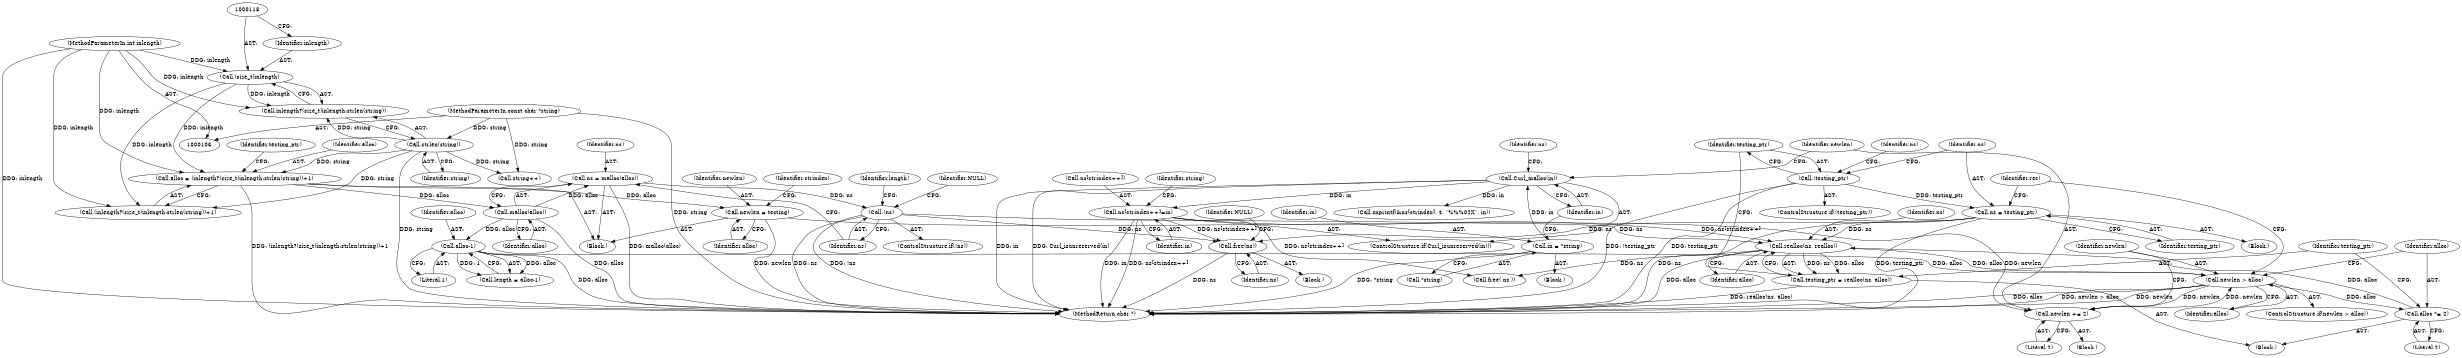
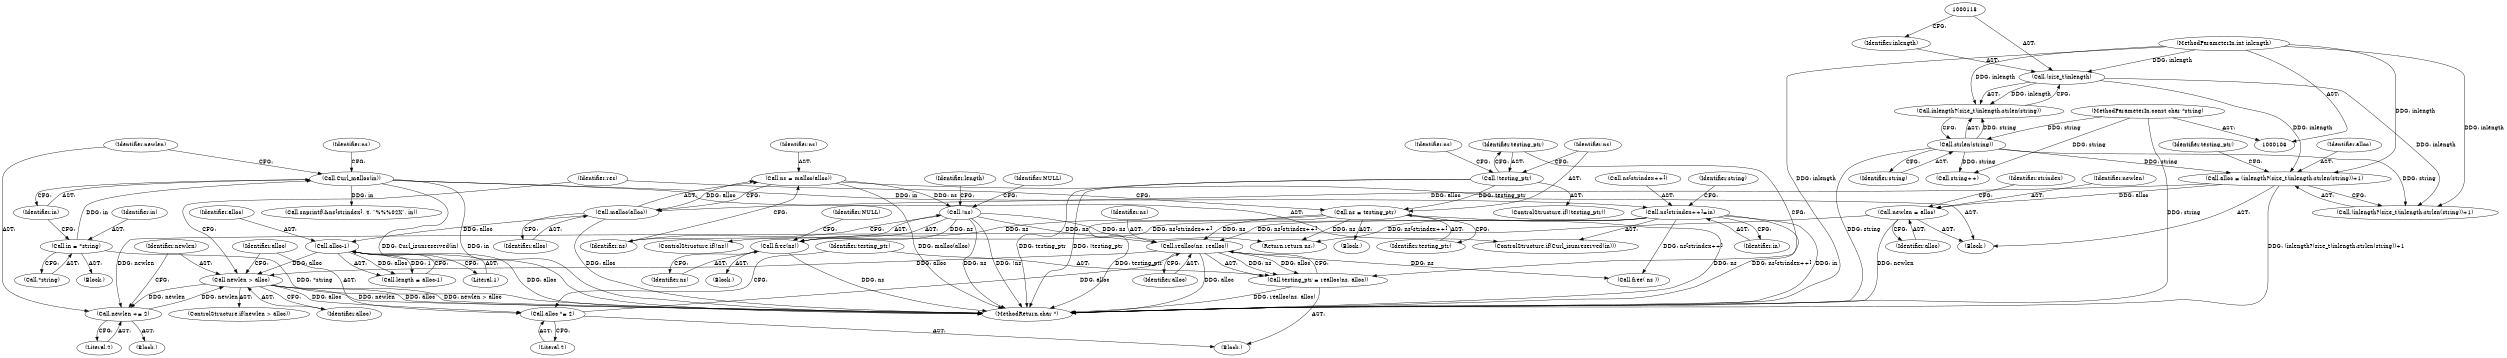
node "(Call,newlen = testing)": label "(Call,newlen = testing)" -> "(Call,newlen = alloc)"
node "(Return,return ns;)": added
